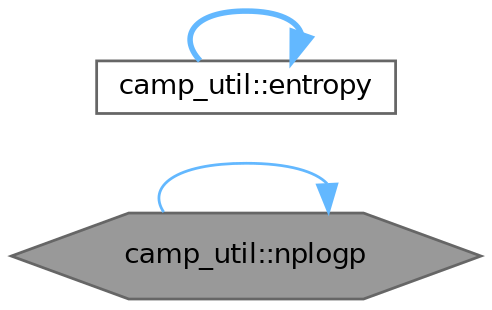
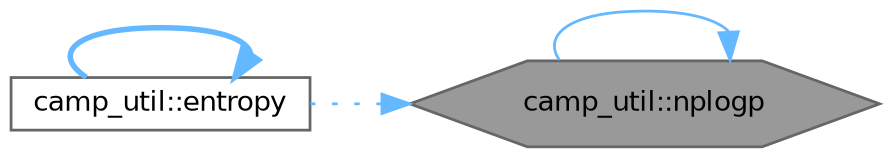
edge "camp_util::entropy" -> "camp_util::nplogp": added
